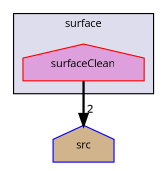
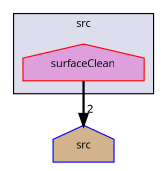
cluster "surface": label "surface" -> "src"
